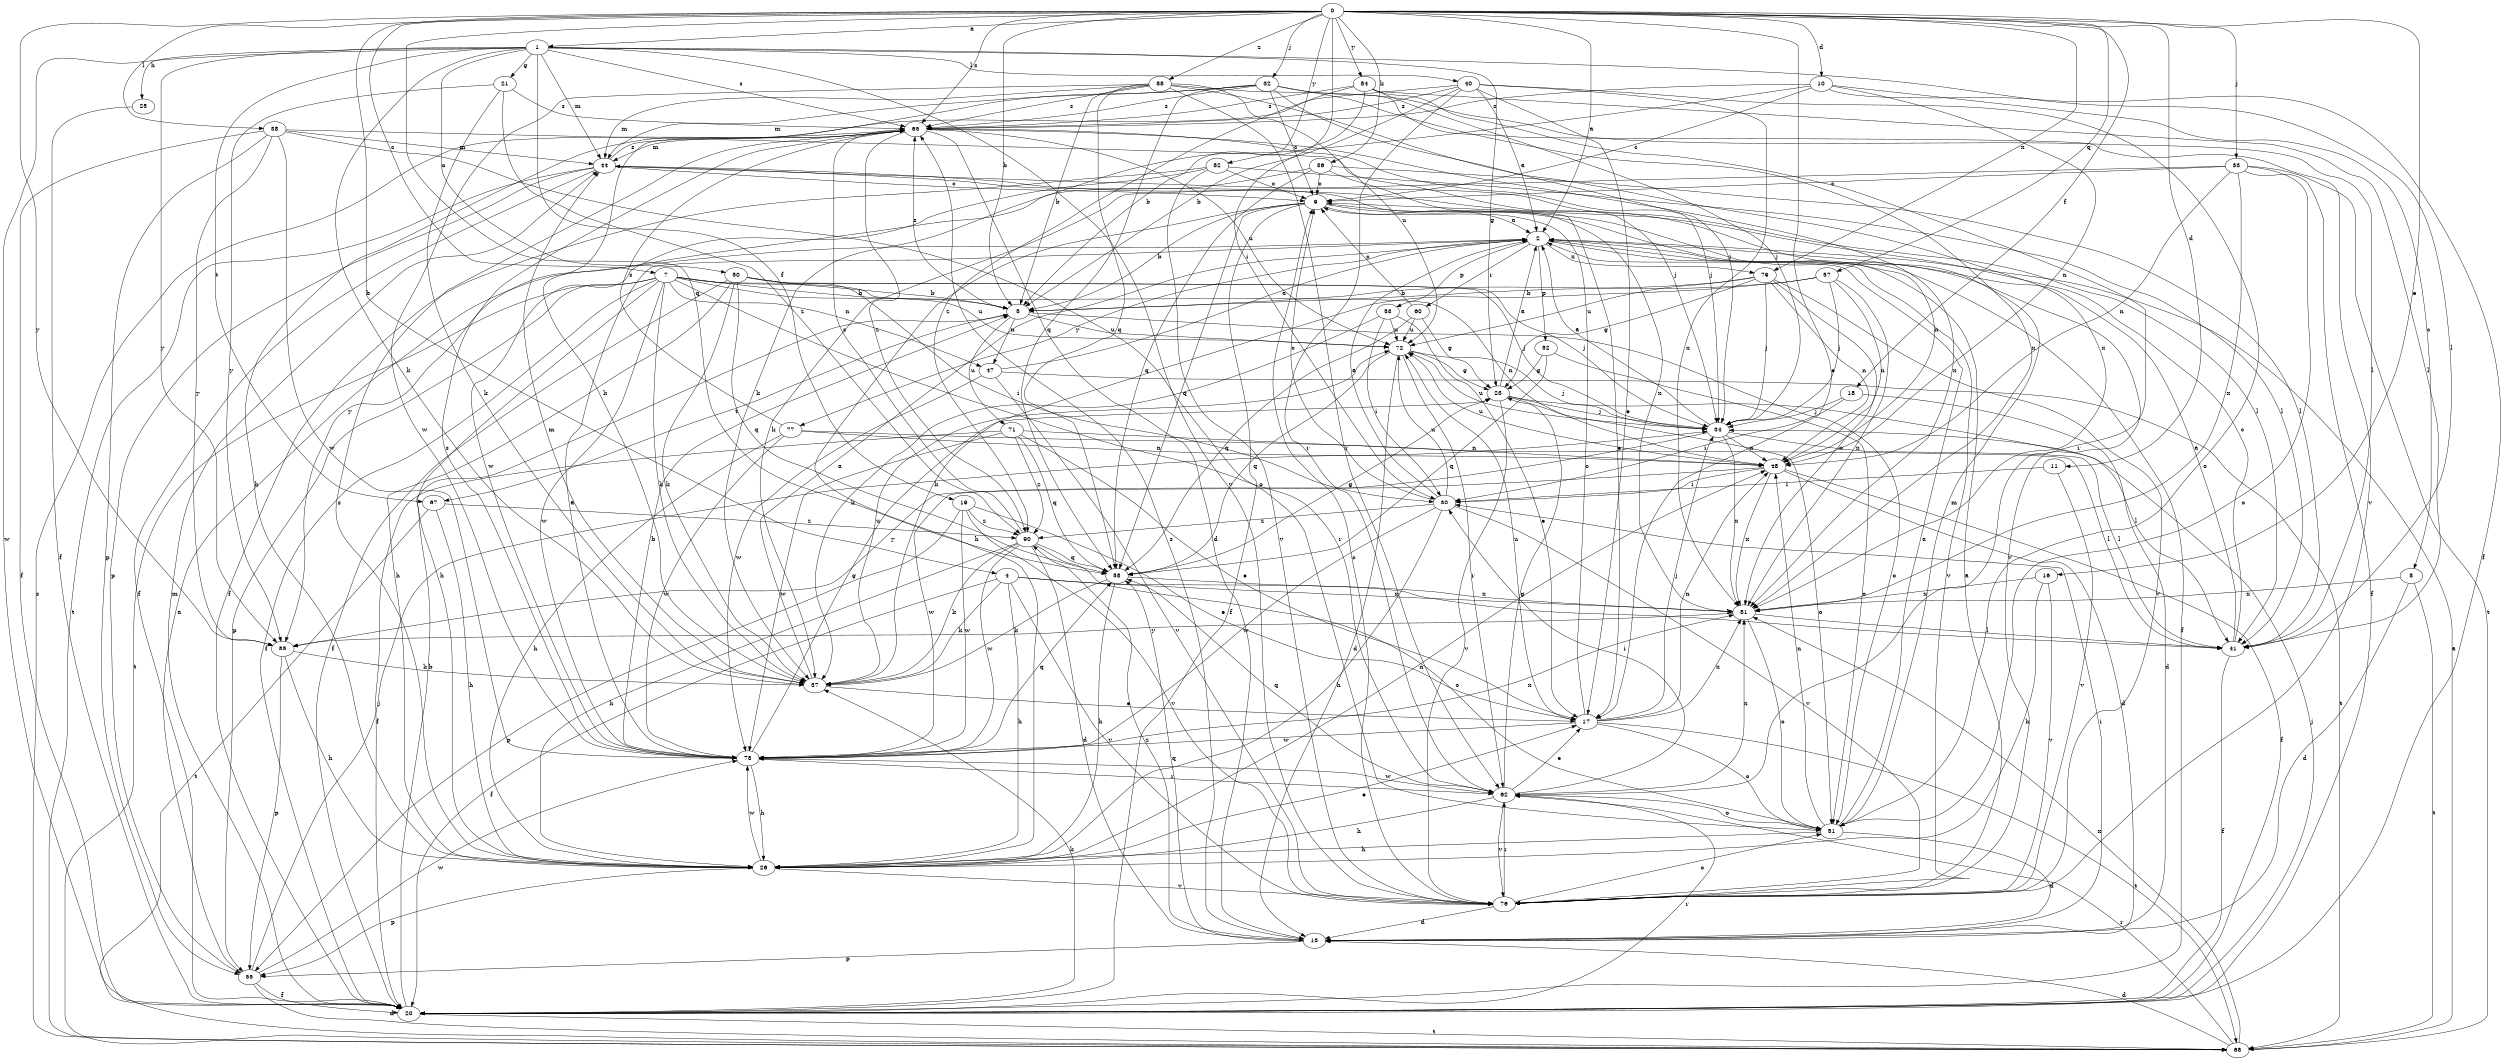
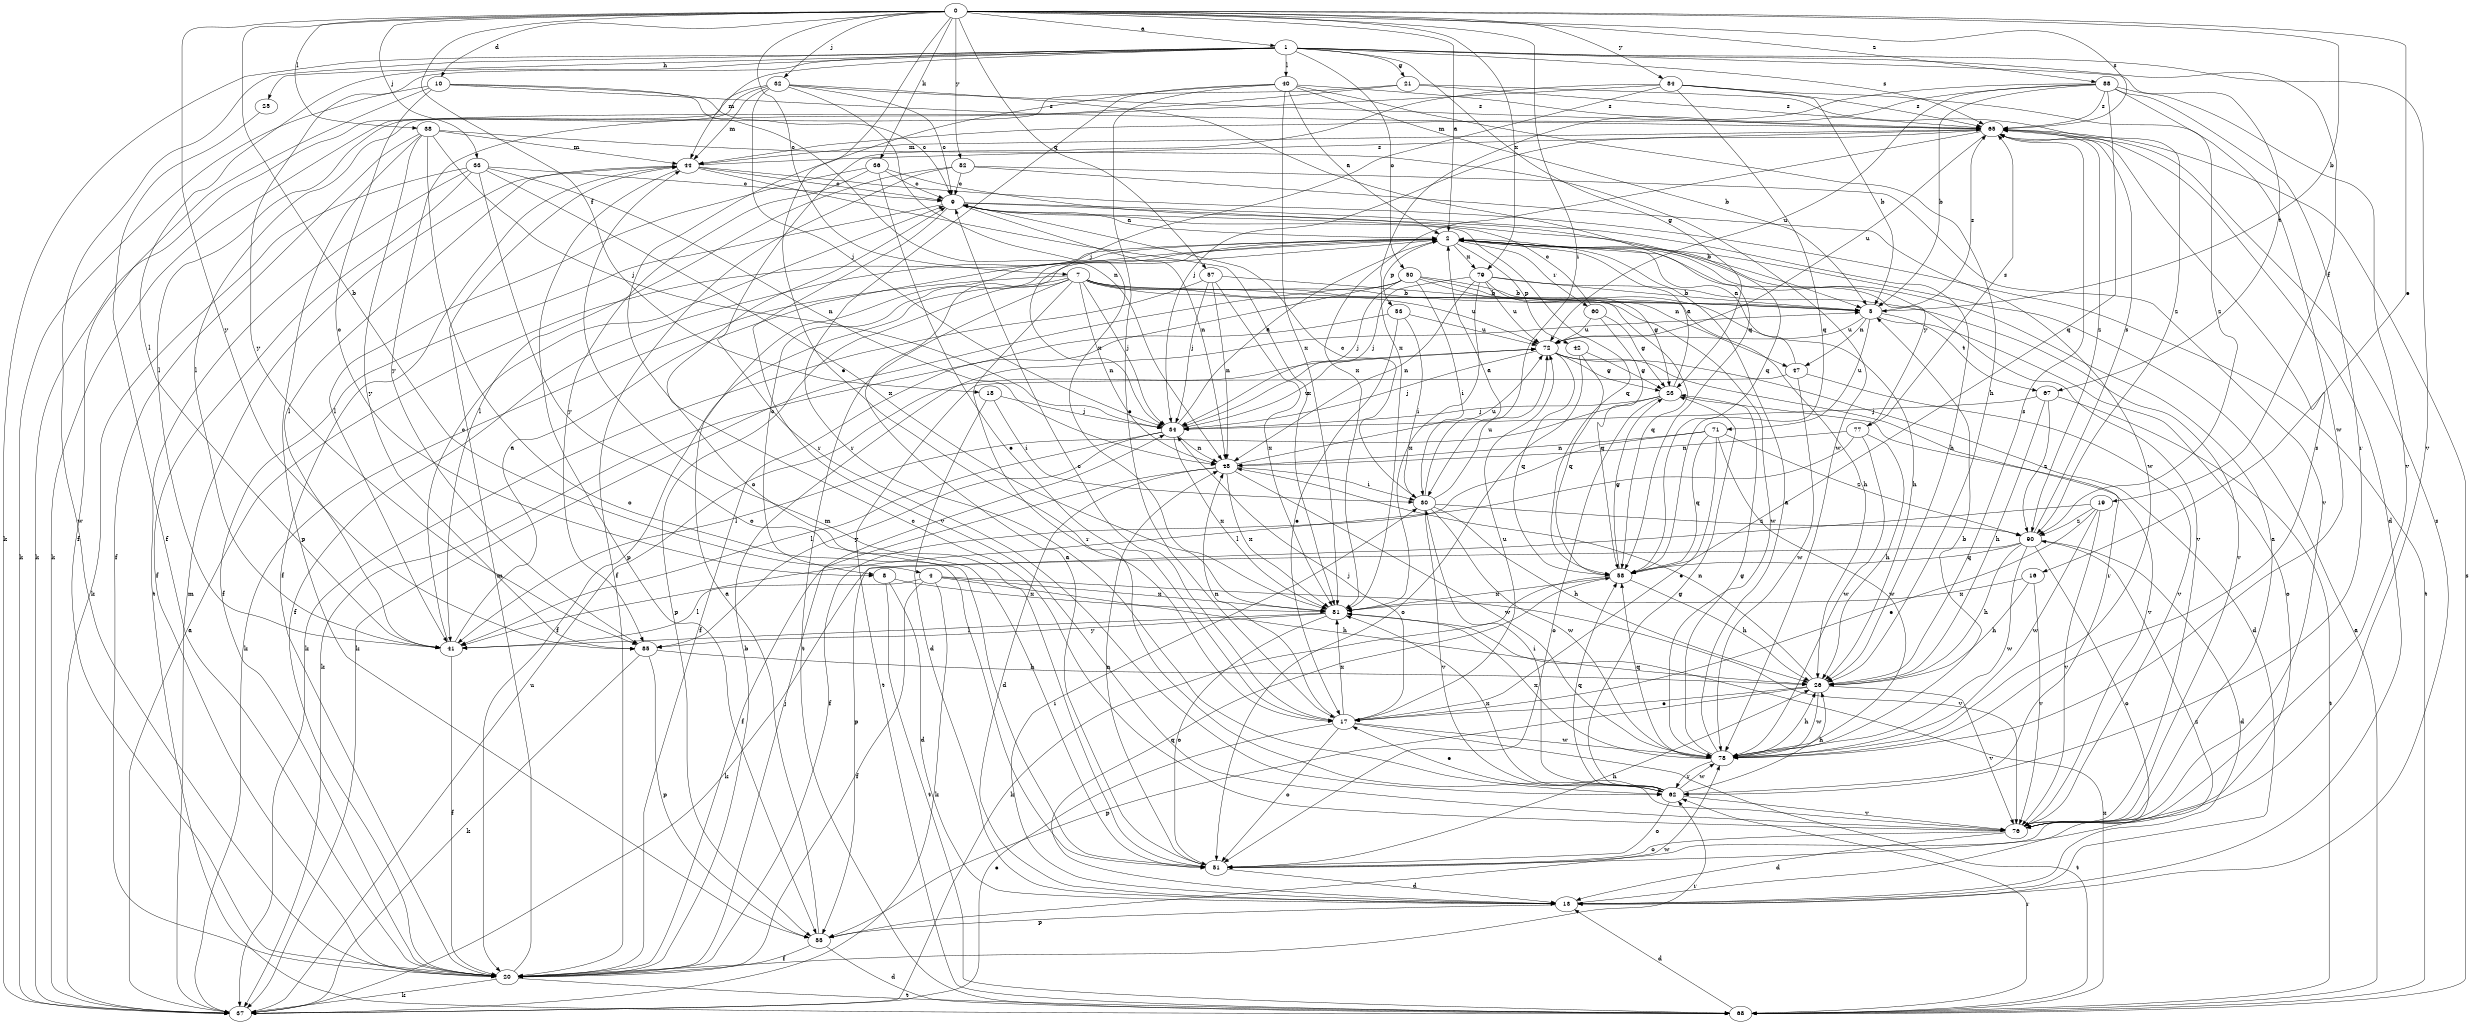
edge "0" -> "58": now "84" -> "58"
edge "2" -> "8": added, label "c"
node "52": label "52" -> "42"
node "11": removed
edge "55" -> "34": now "67" -> "34"
edge "37" -> "17": reversed
edge "76" -> "62": removed, label "r"
